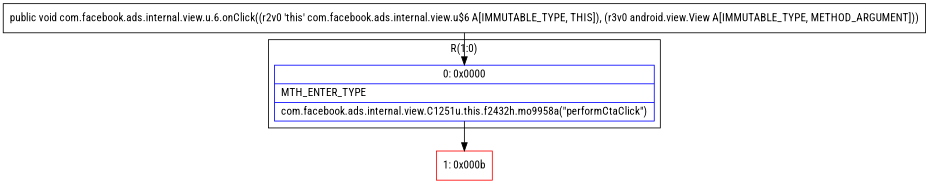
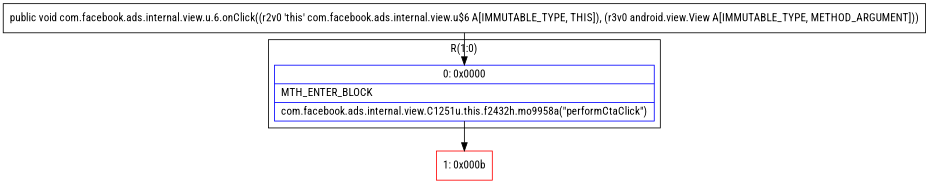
node "0: 0x0000": text "MTH_ENTER_TYPE" -> "MTH_ENTER_BLOCK"
